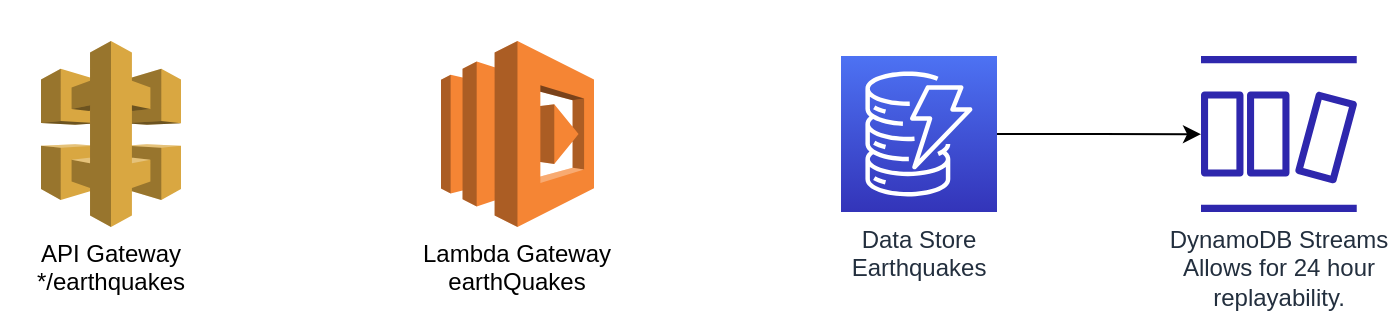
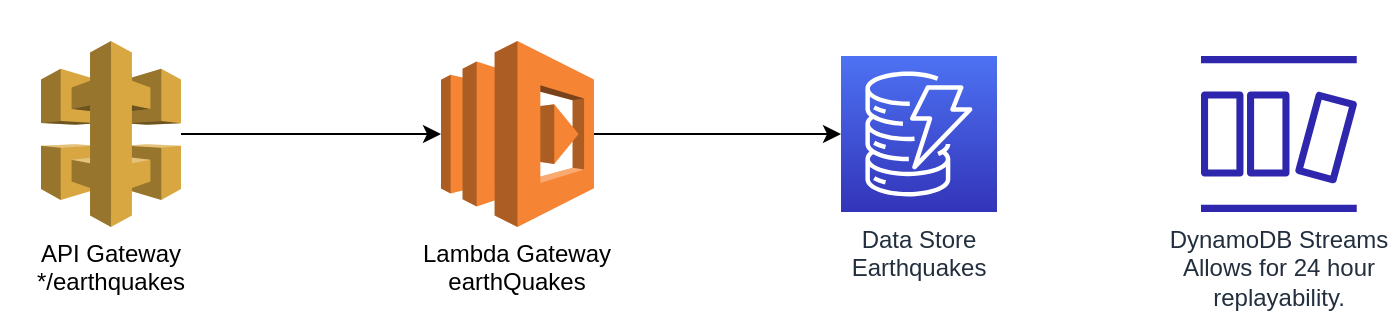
edge "API Gateway */earthquakes" -> "Lambda Gateway earthQuakes": added
edge "Lambda Gateway earthQuakes" -> "Data Store Earthquakes": added
edge "Data Store Earthquakes" -> "DynamoDB Streams Allows for 24 hour replayability.": removed
